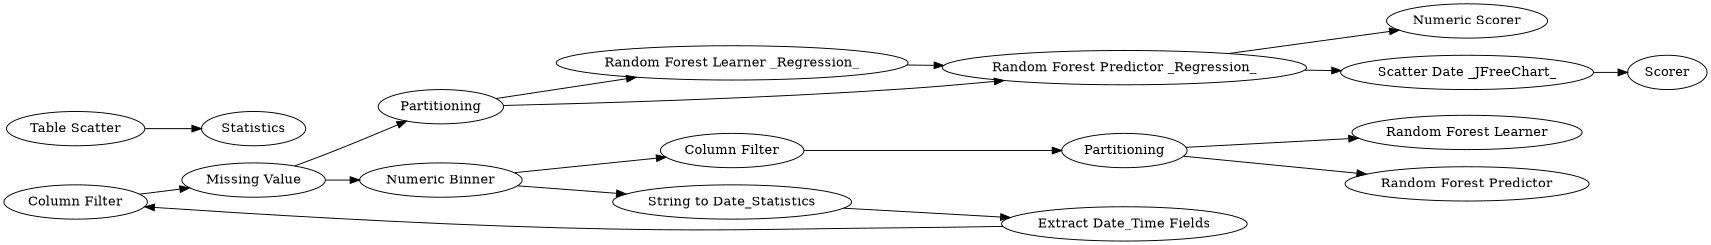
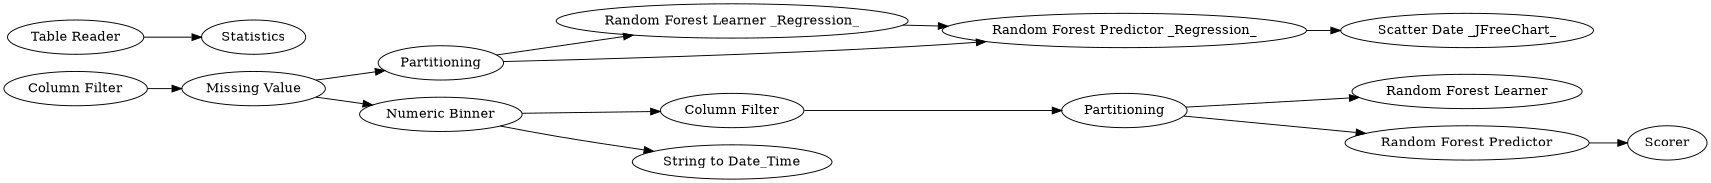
node "Numeric Scorer": removed
edge "Scatter Date _JFreeChart_" -> "Scorer": now "Random Forest Predictor" -> "Scorer"
node "Table Scatter": label "Table Scatter" -> "Table Reader"
node "String to Date_Statistics": label "String to Date_Statistics" -> "String to Date_Time"
node "Extract Date_Time Fields": removed
